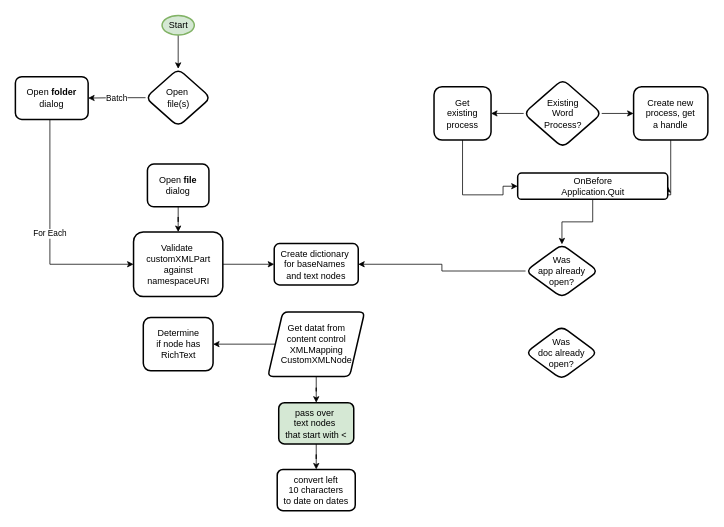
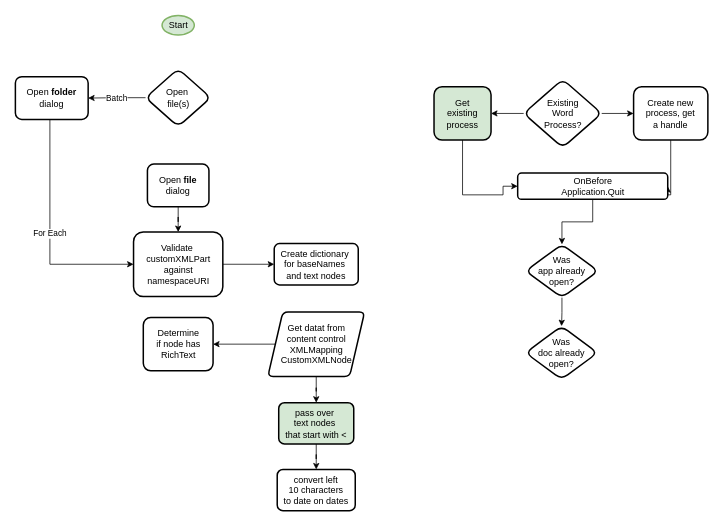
edge "Start" -> "Open file(s)": removed
node "Get existing process": fillcolor #ffffff -> #d5e8d4
edge "Was app already open?" -> "Create dictionary for baseNames and text nodes": now "Was app already open?" -> "Was doc already open?"
